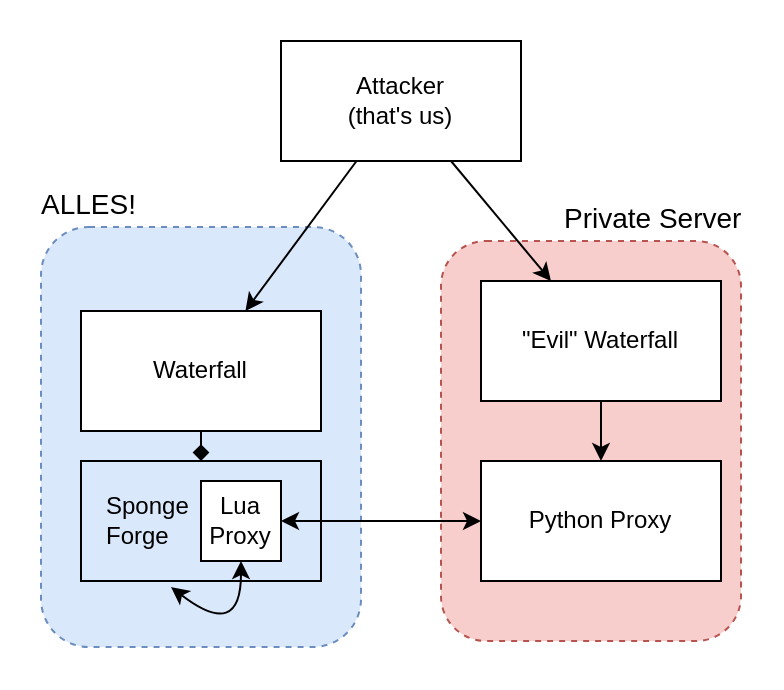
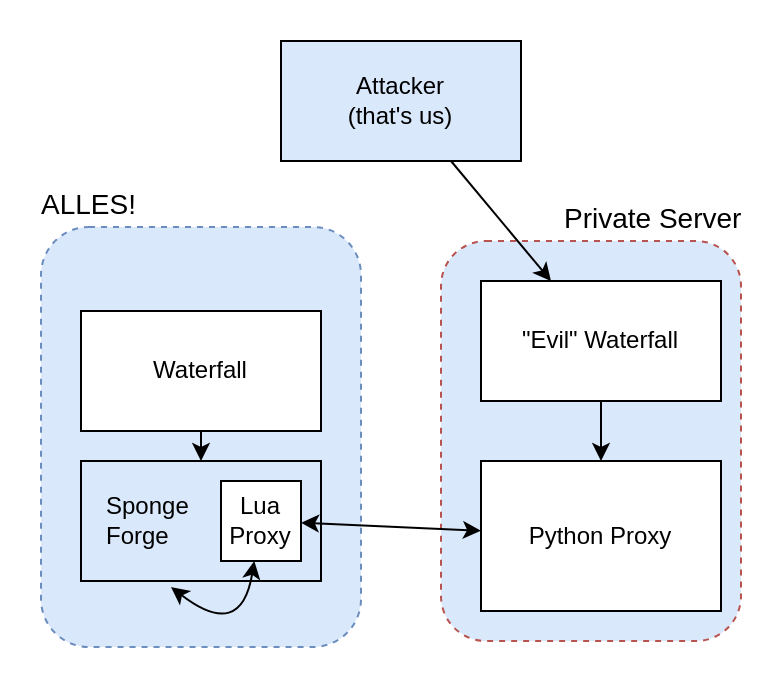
node "Attacker (that's us)": fillcolor #ffffff -> #dae8fc
edge "Attacker (that's us)" -> "Waterfall": removed
node "Private Server": fillcolor #f8cecc -> #dae8fc
edge "Waterfall" -> "Sponge Forge": arrowhead diamond -> classic
node "Lua Proxy": moved (241, 521) -> (261, 521)
node "Python Proxy": size 240x120 -> 240x150
